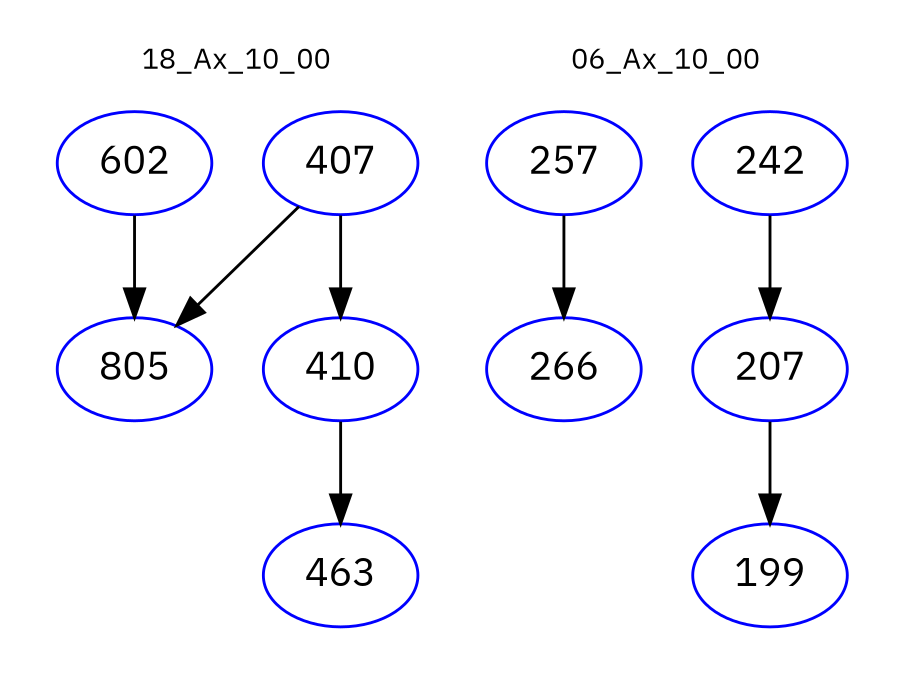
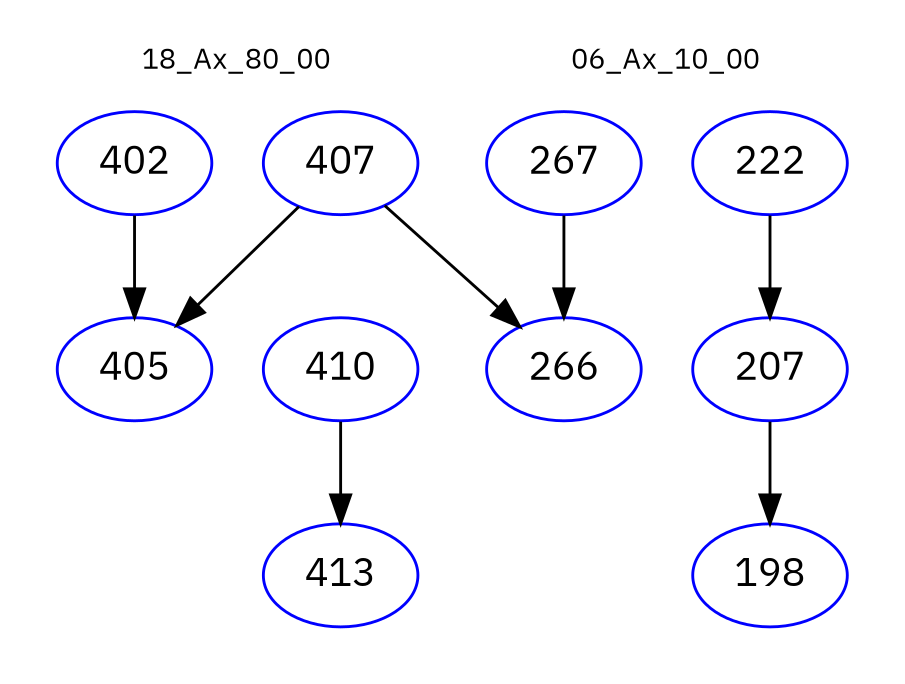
cluster "18_Ax_10_00": label "18_Ax_10_00" -> "18_Ax_80_00"
node "602": label "602" -> "402"
node "257": label "257" -> "267"
node "242": label "242" -> "222"
edge "407" -> "410": now "407" -> "266"
node "805": label "805" -> "405"
node "463": label "463" -> "413"
node "199": label "199" -> "198"
